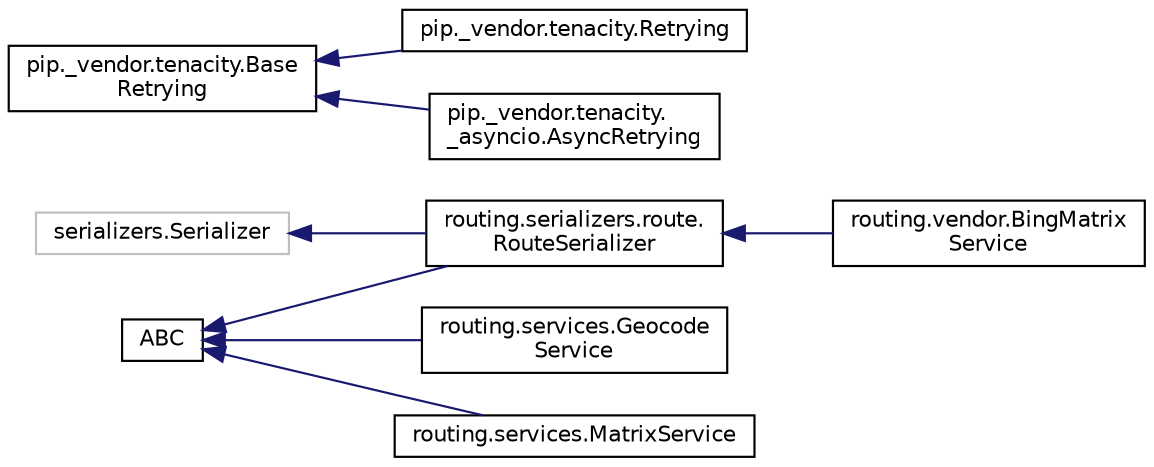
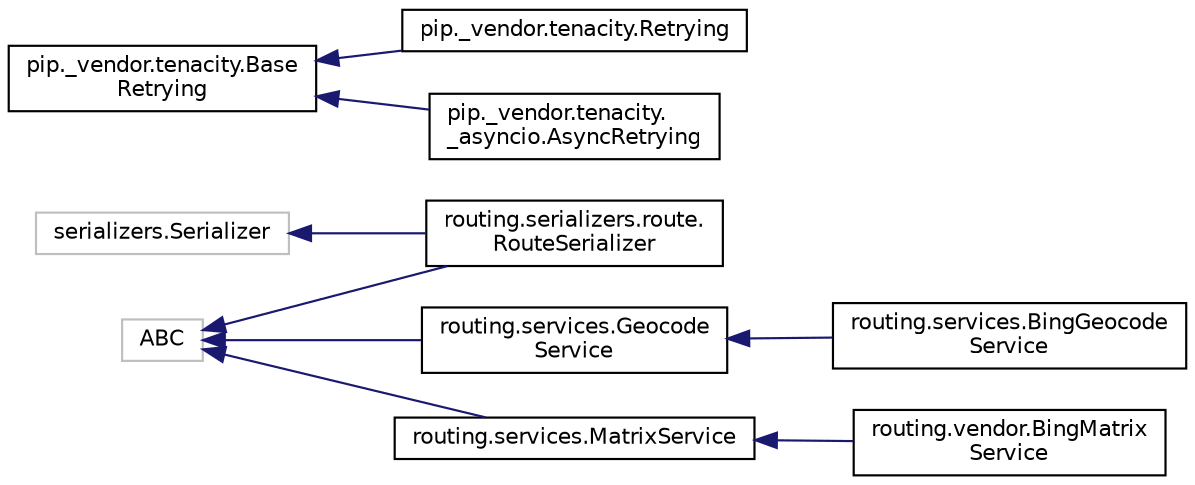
edge "routing.vendor.BingMatrix Service" -> "routing.serializers.route. RouteSerializer": now "routing.vendor.BingMatrix Service" -> "routing.services.MatrixService"
node "routing.services.BingGeocode Service": added
node "ABC": color black -> grey75
